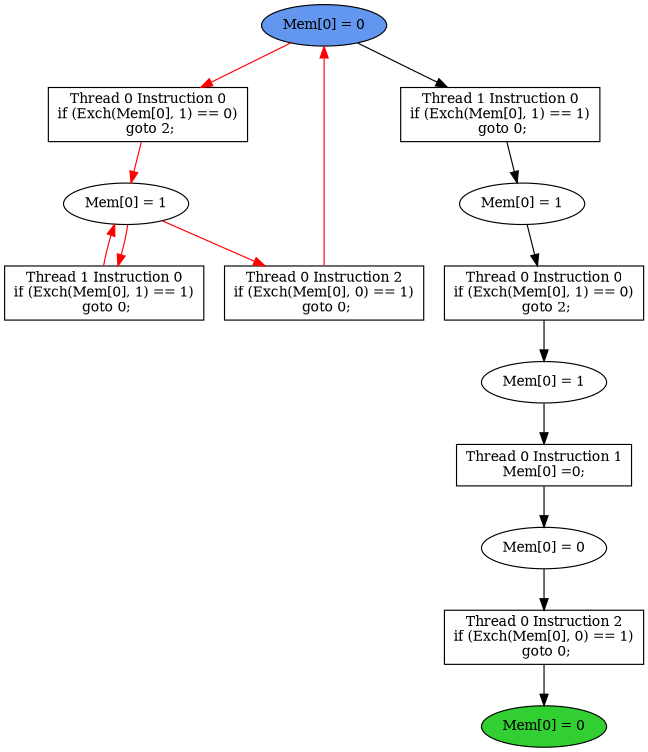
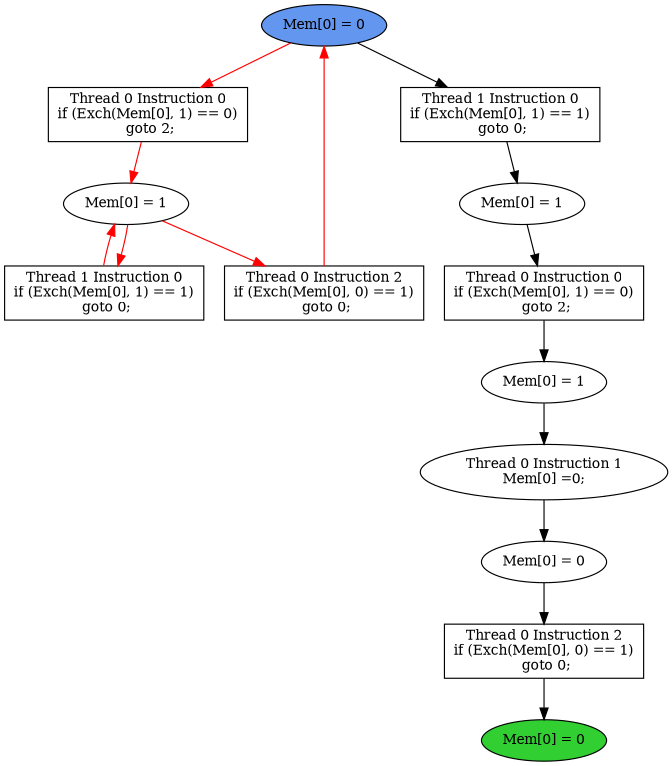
node "Thread 0 Instruction 1 Mem[0] =0;": shape box -> ellipse
